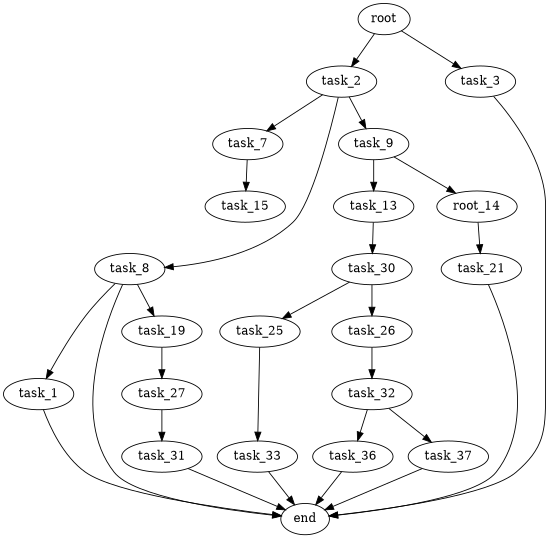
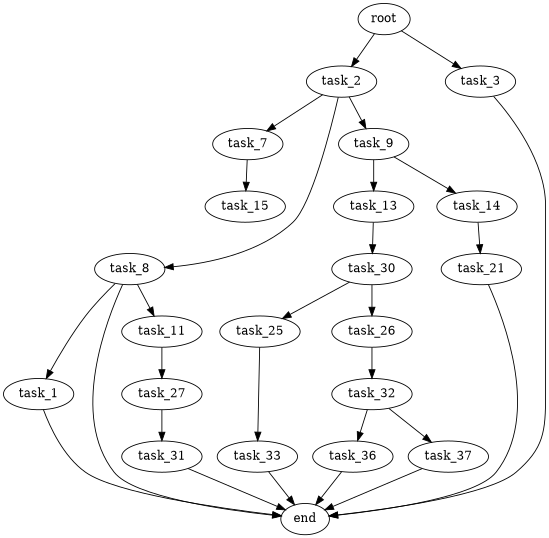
node "root_14": label "root_14" -> "task_14"
node "task_19": label "task_19" -> "task_11"
